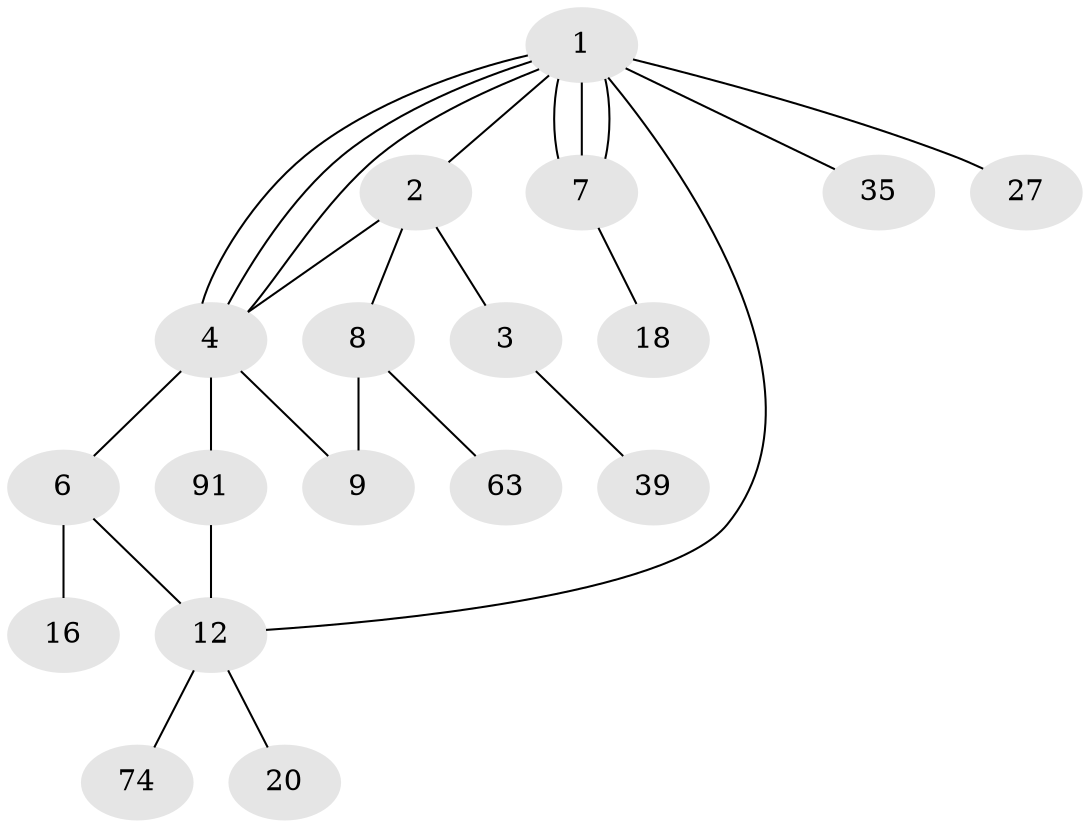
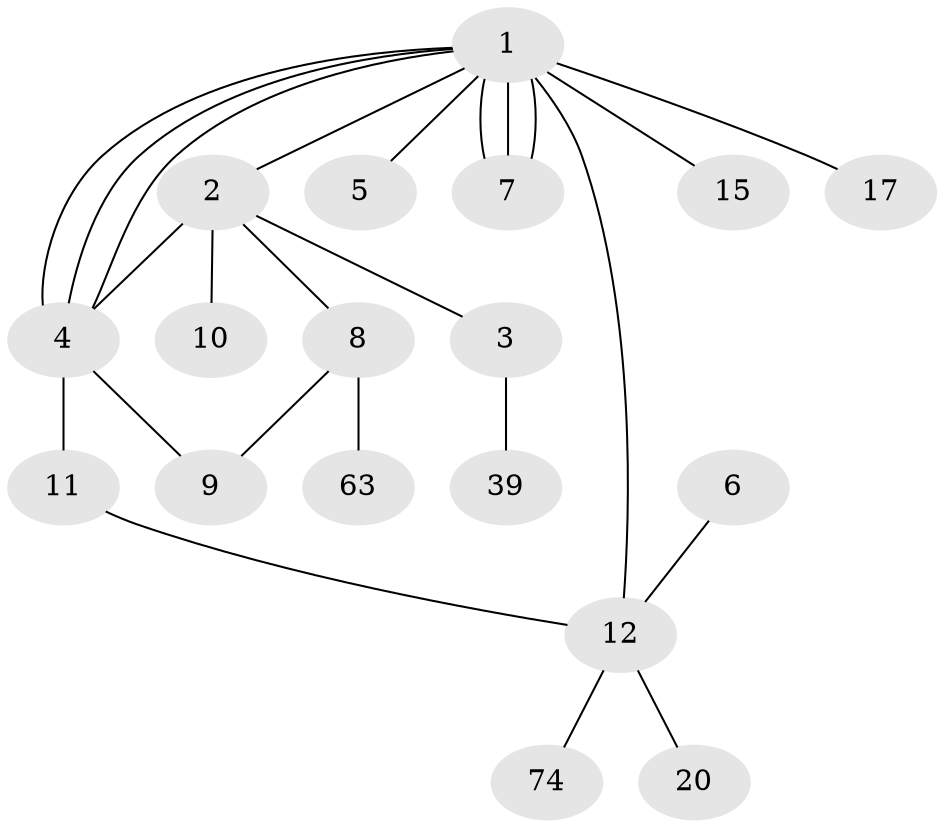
node "5": added
node "35": label "35" -> "15"
node "27": label "27" -> "17"
node "10": added
node "18": removed
edge "4" -- "6": removed
node "91": label "91" -> "11"
node "16": removed
